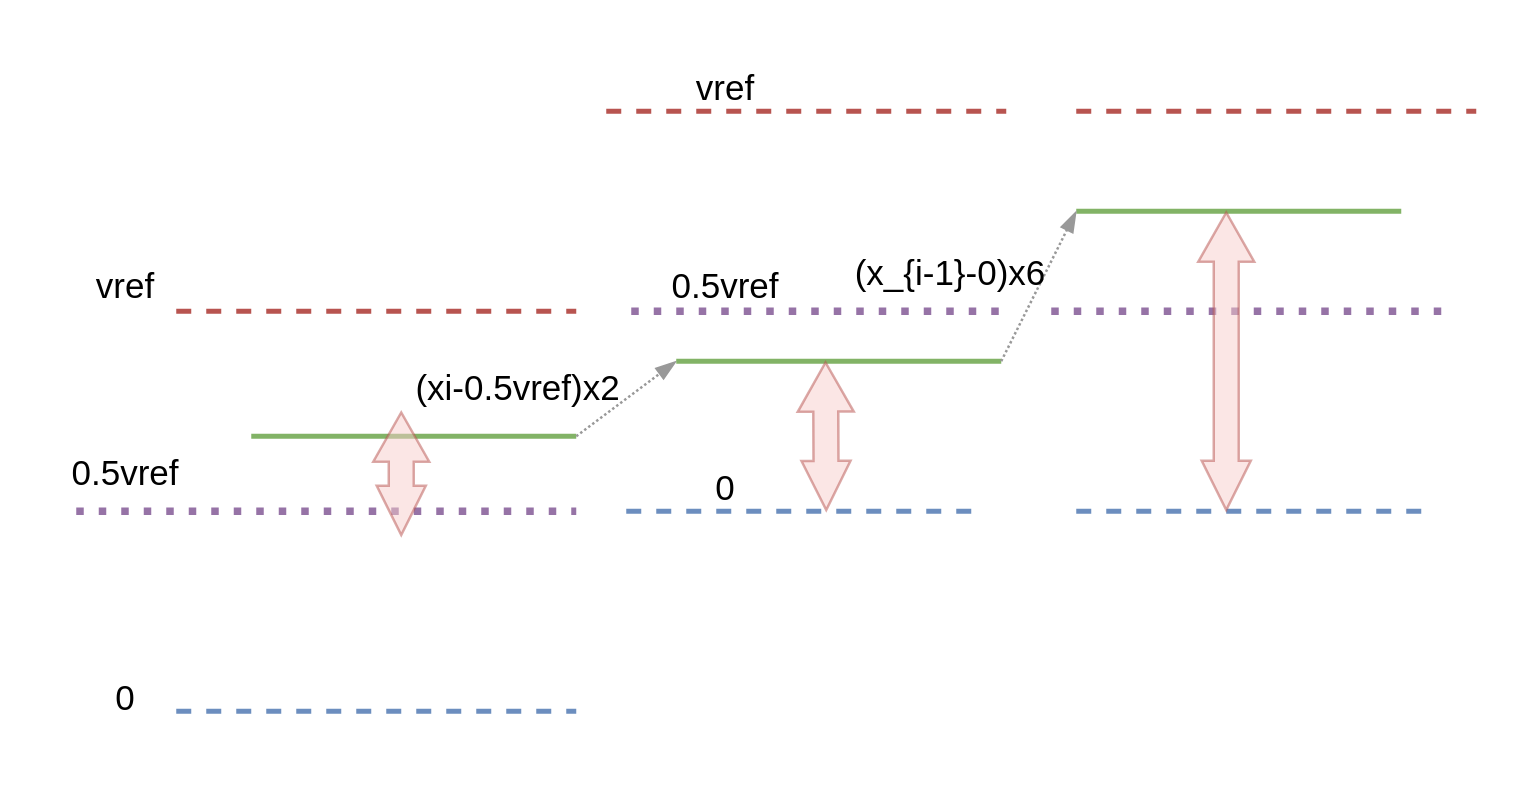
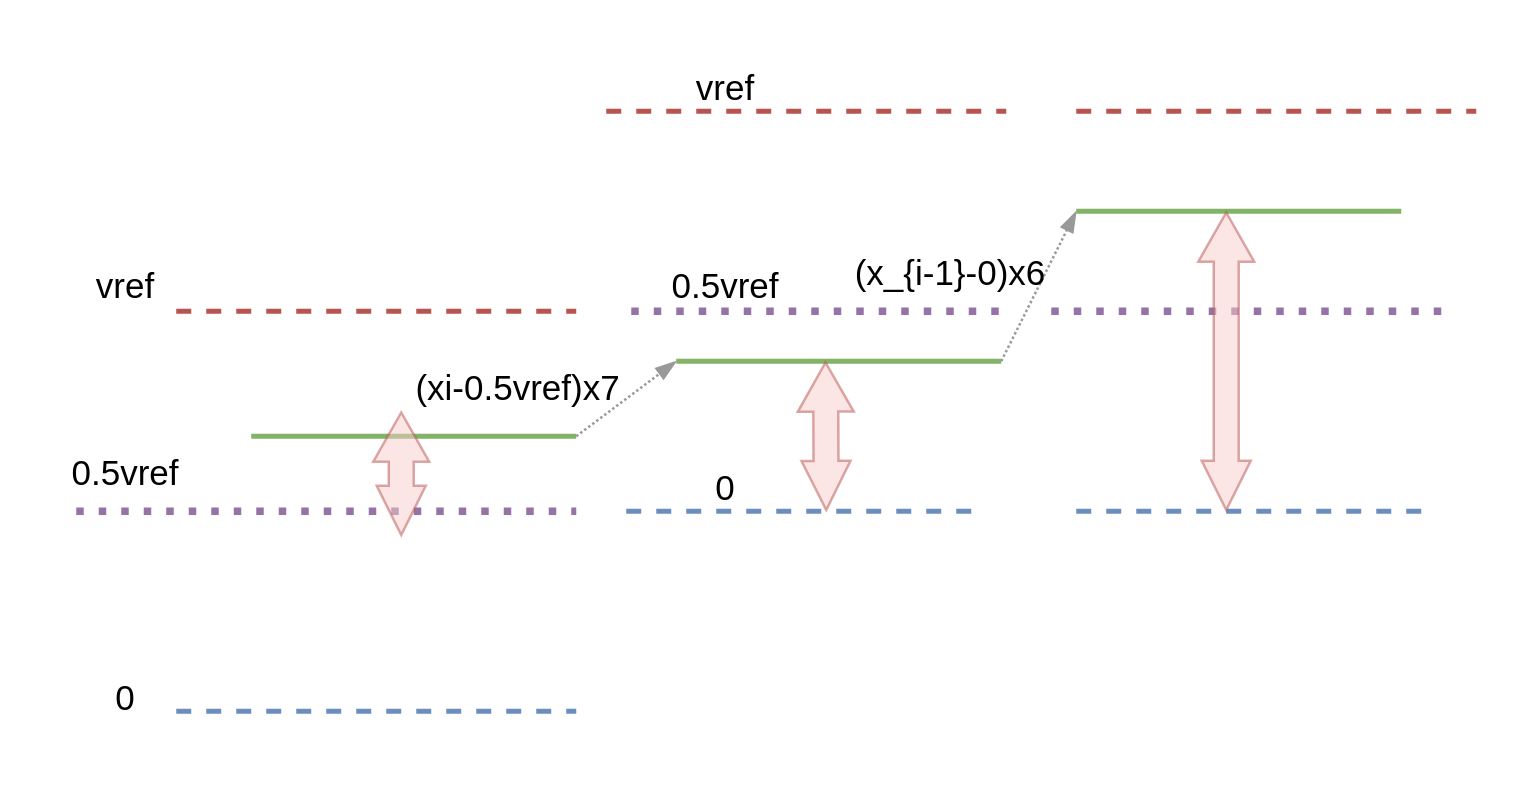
node "(xi-0.5vref)x2": label "(xi-0.5vref)x2" -> "(xi-0.5vref)x7"
